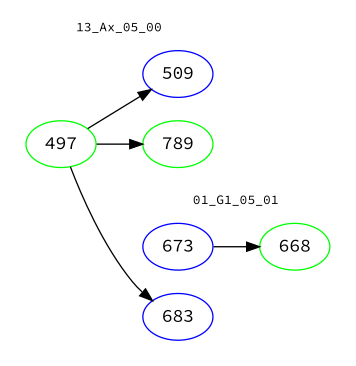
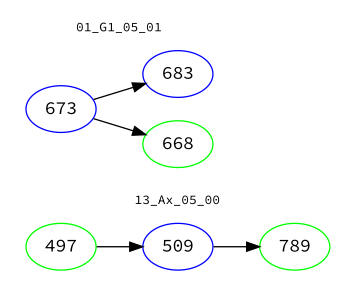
edge "497" -> "789": now "509" -> "789"
edge "497" -> "683": now "673" -> "683"
